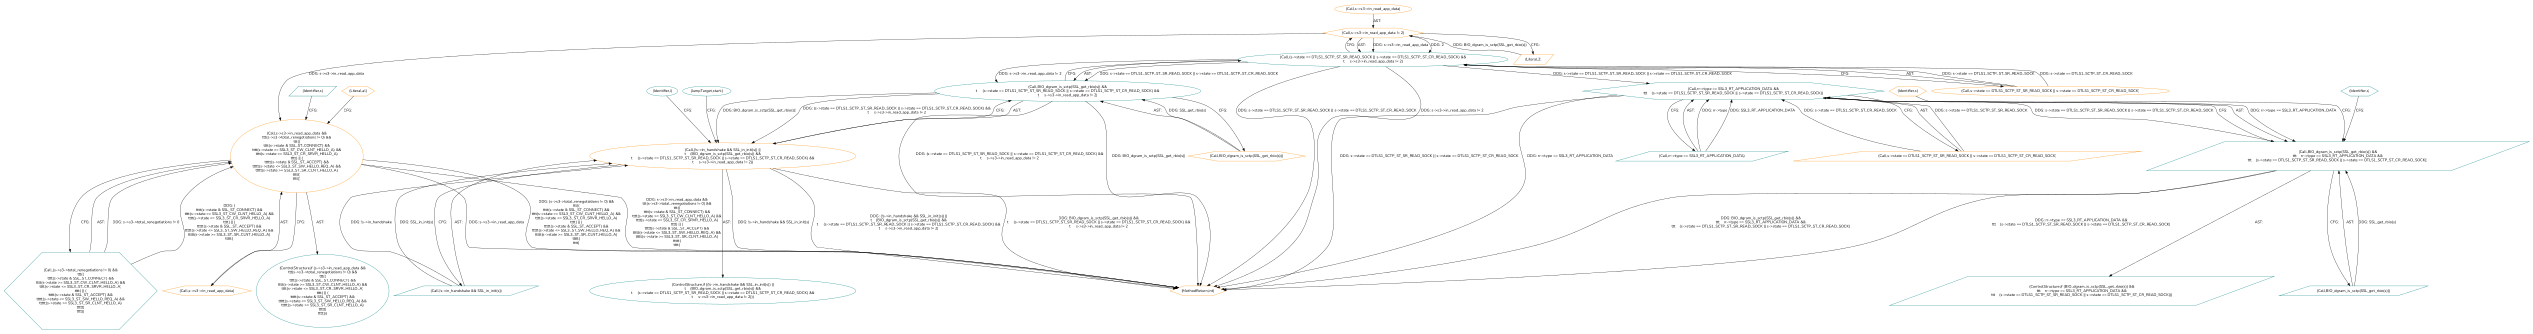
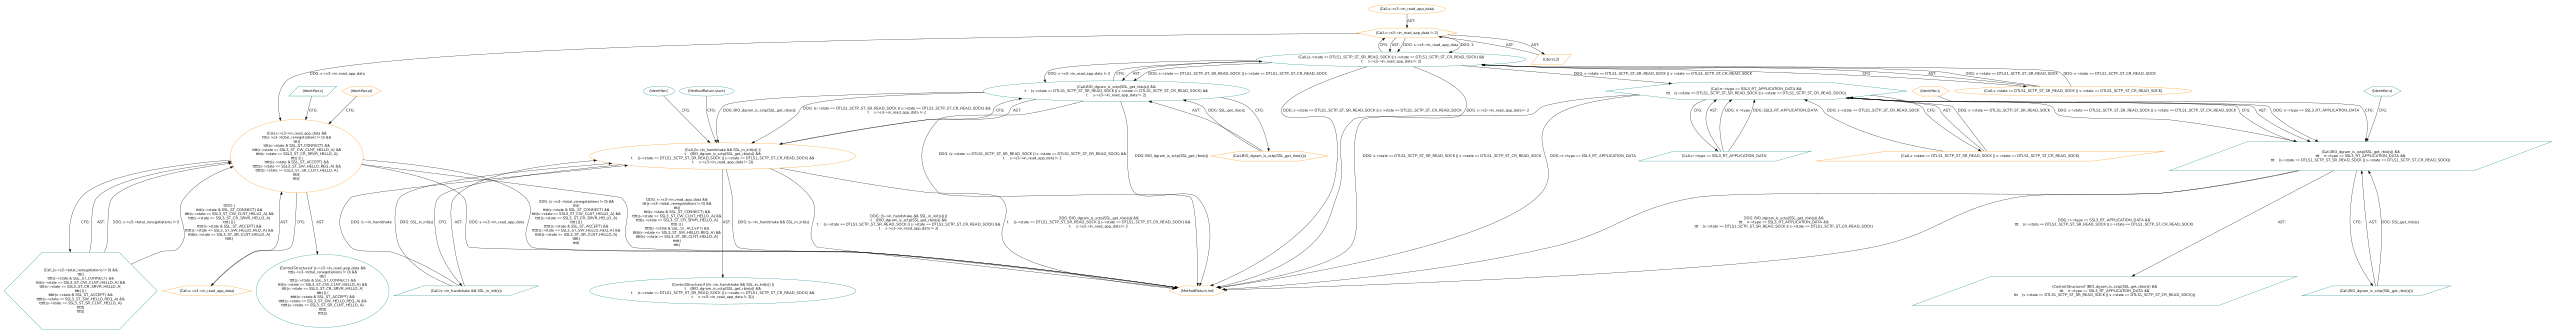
edge "(Literal,2)" -> "(Call,s->s3->in_read_app_data != 2)": label "DDG: BIO_dgram_is_sctp(SSL_get_rbio(s))" -> "AST: "
edge "(Call,s->s3->in_read_app_data != 2)" -> "(Literal,2)": label "CFG: " -> "AST: "
node "(Literal,al)": label "(Literal,al)" -> "(Identifier,al)"
node "(JumpTarget,start:)": label "(JumpTarget,start:)" -> "(MethodReturn,start:)"
node "(MethodReturn,int)": label "(MethodReturn,int)" -> "(MethodReturn,init)"
